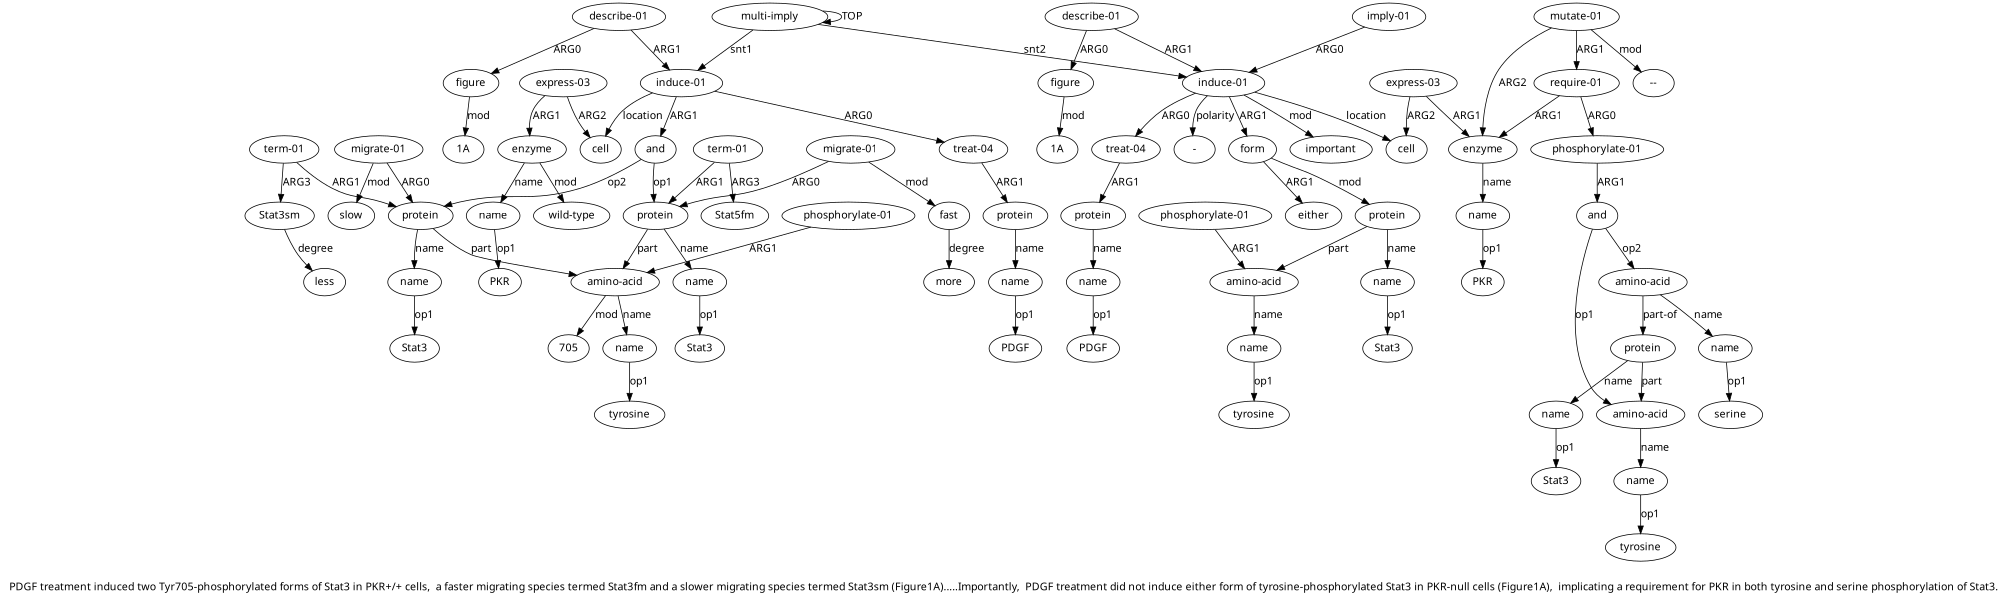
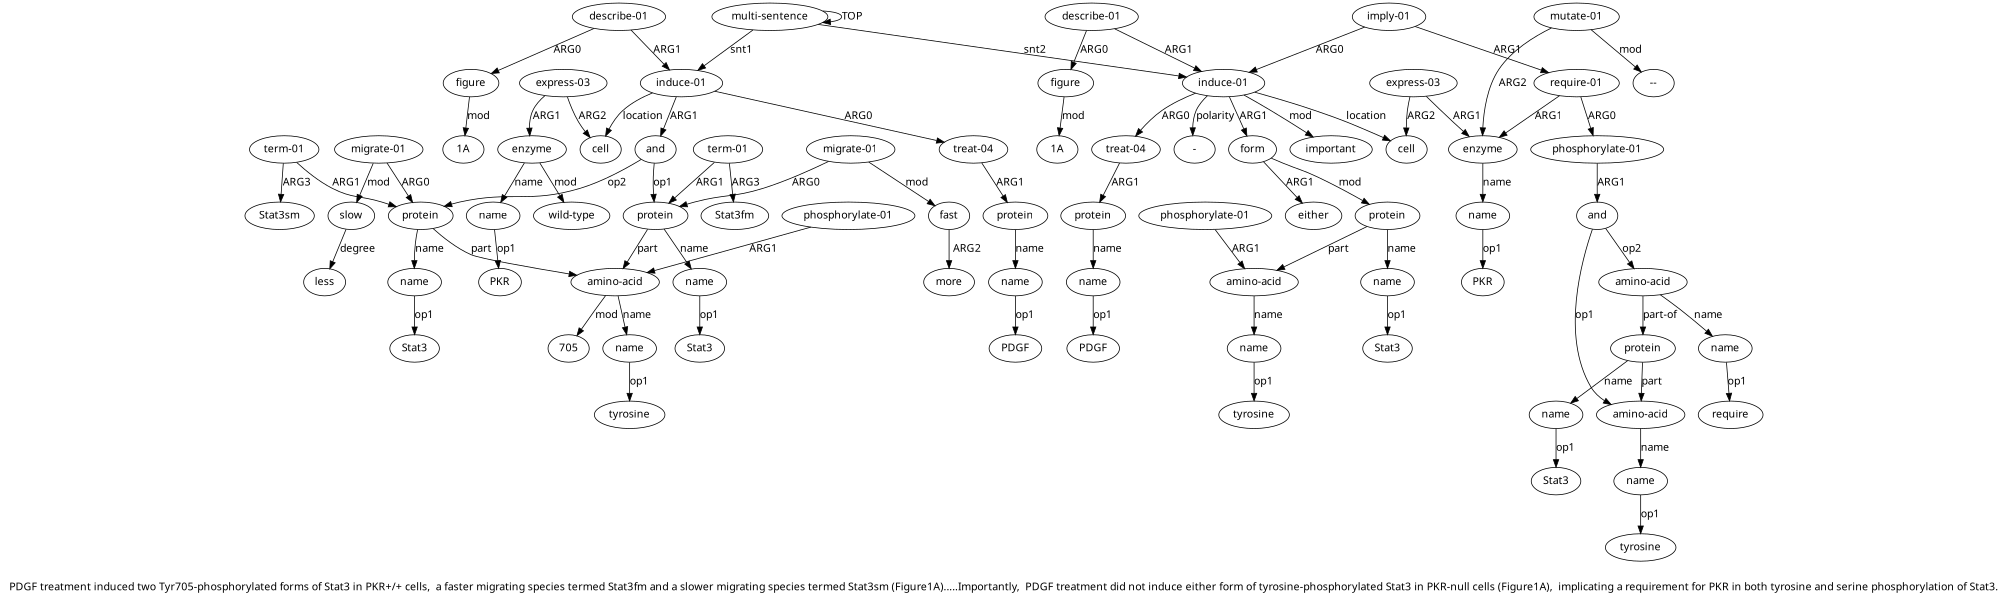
node "multi-imply": label "multi-imply" -> "multi-sentence"
edge "mutate-01" -> "require-01": now "imply-01" -> "require-01"
node "Stat5fm": label "Stat5fm" -> "Stat3fm"
edge "Stat3sm" -> "less": now "slow" -> "less"
edge "fast" -> "more": label "degree" -> "ARG2"
node "serine": label "serine" -> "require"
